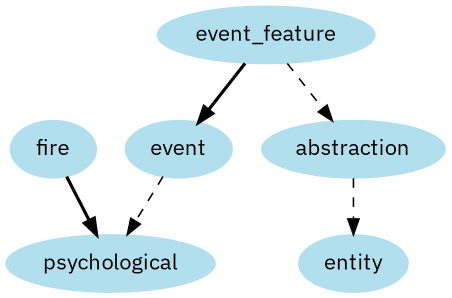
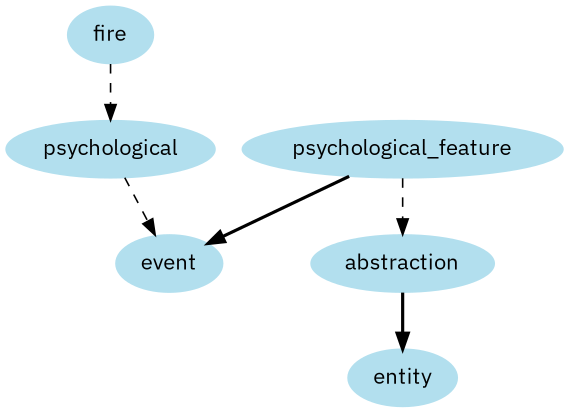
node "event_feature": label "event_feature" -> "psychological_feature"
edge "fire" -> "psychological": style bold -> dashed
edge "event" -> "psychological": reversed
edge "abstraction" -> "entity": style dashed -> bold
